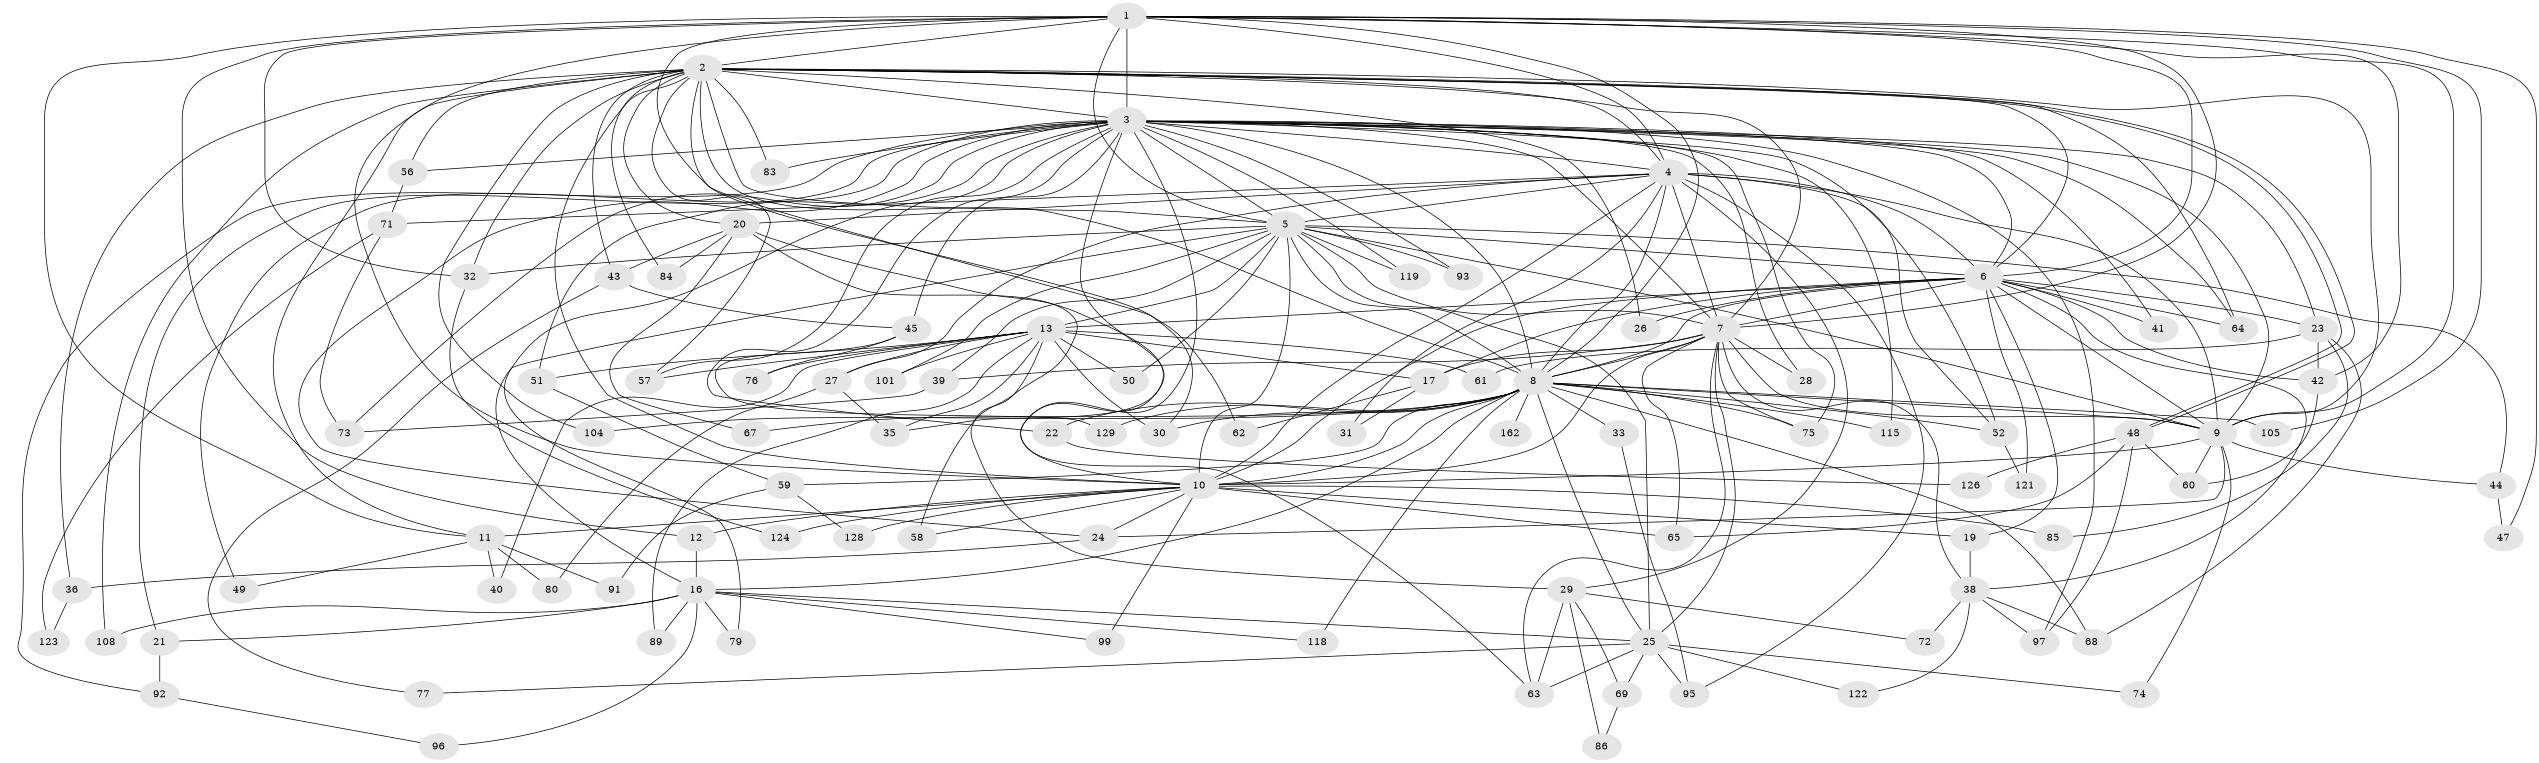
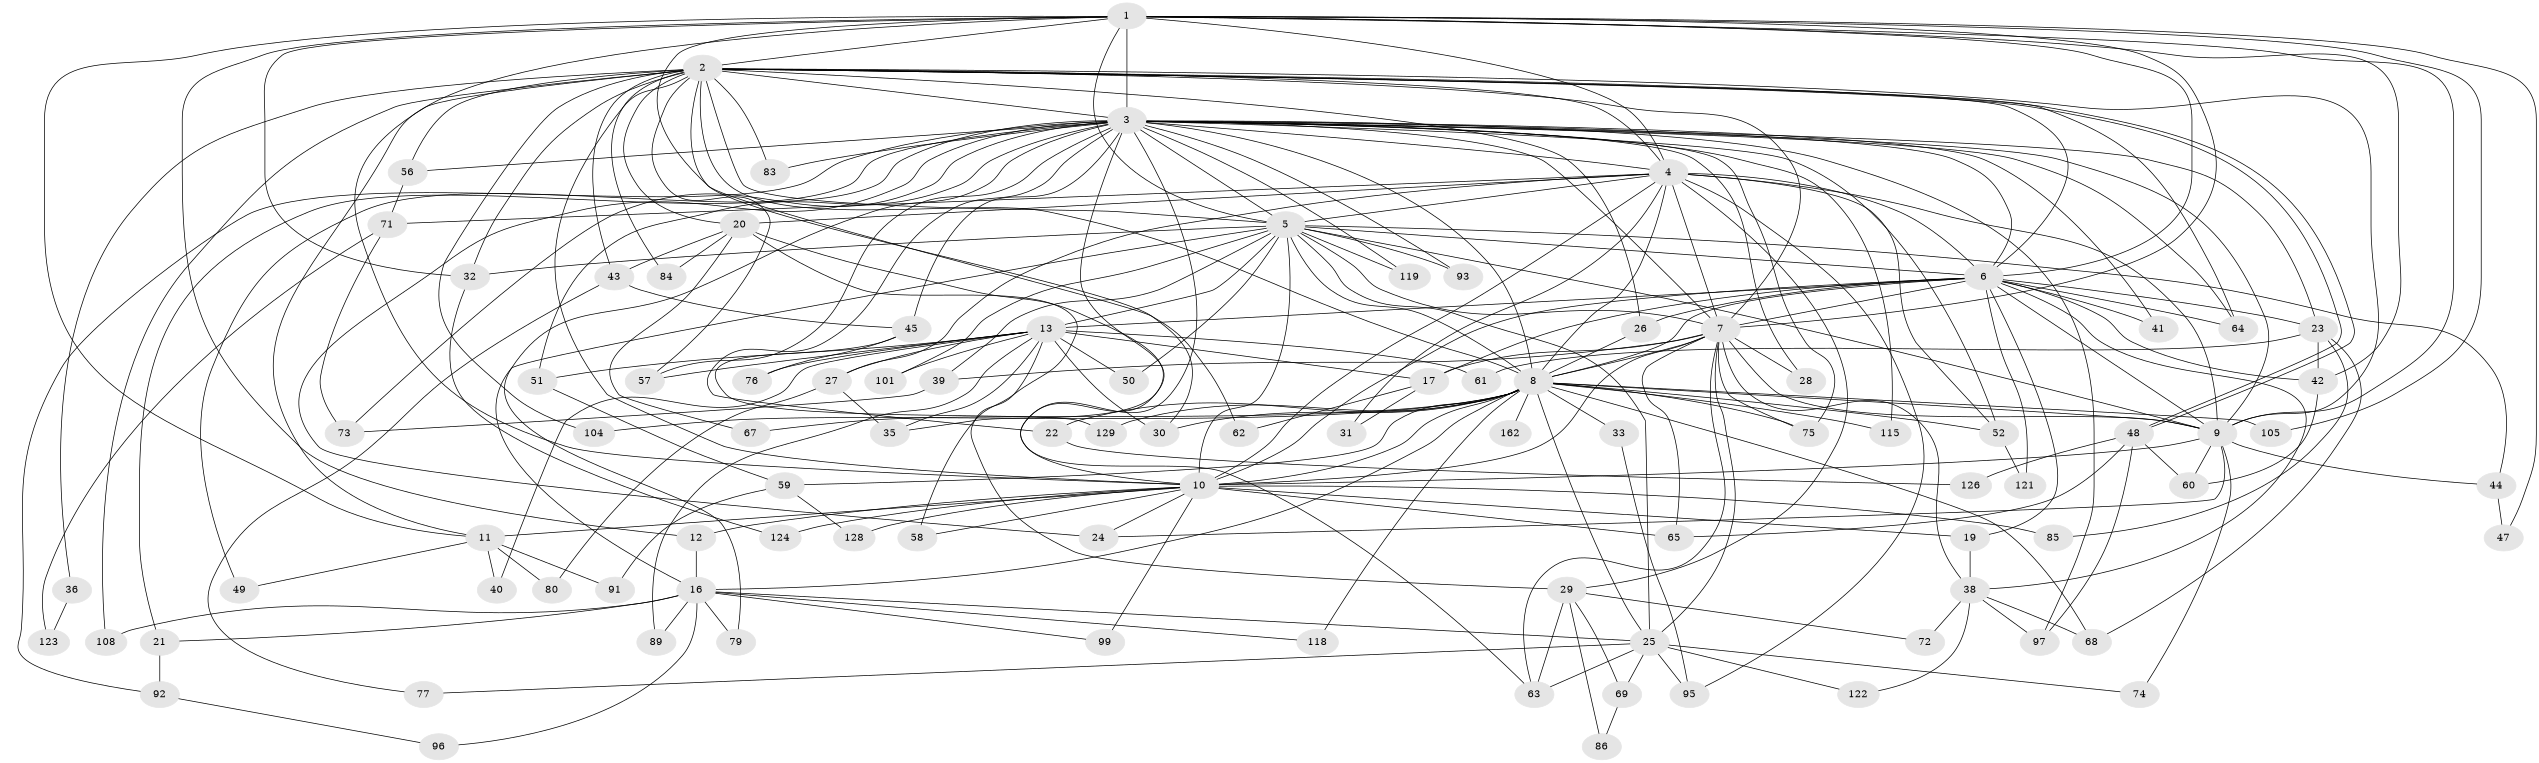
edge "1" -- "8": now "26" -- "8"
edge "24" -- "36": removed
